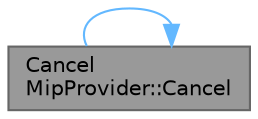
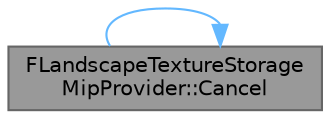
node "Cancel MipProvider::Cancel": label "Cancel MipProvider::Cancel" -> "FLandscapeTextureStorage MipProvider::Cancel"
